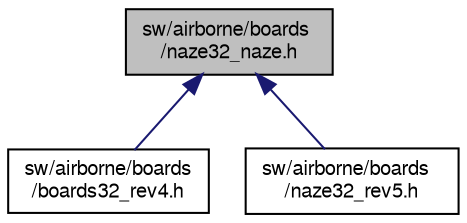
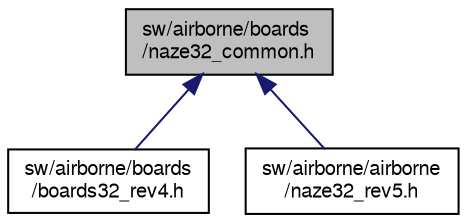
node "sw/airborne/boards /naze32_naze.h": label "sw/airborne/boards /naze32_naze.h" -> "sw/airborne/boards /naze32_common.h"
node "sw/airborne/boards /naze32_rev5.h": label "sw/airborne/boards /naze32_rev5.h" -> "sw/airborne/airborne /naze32_rev5.h"
